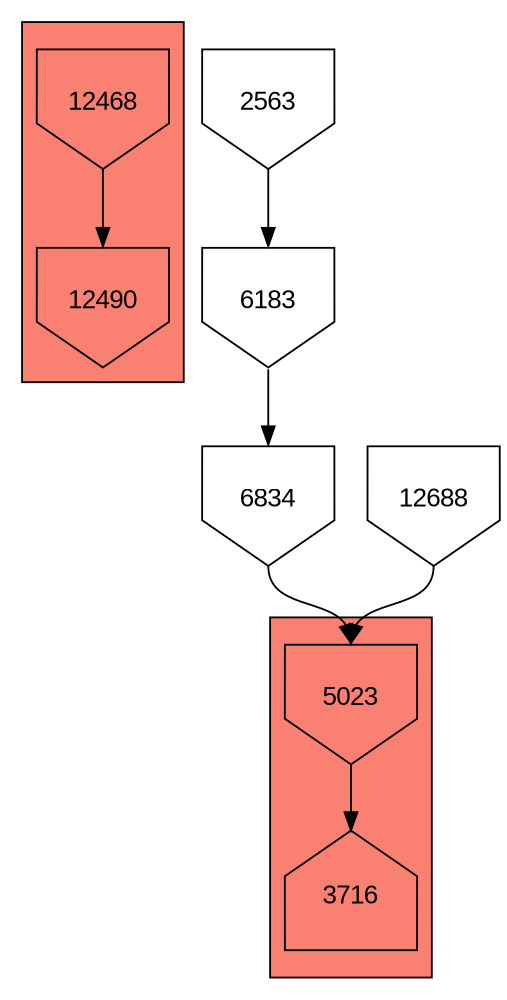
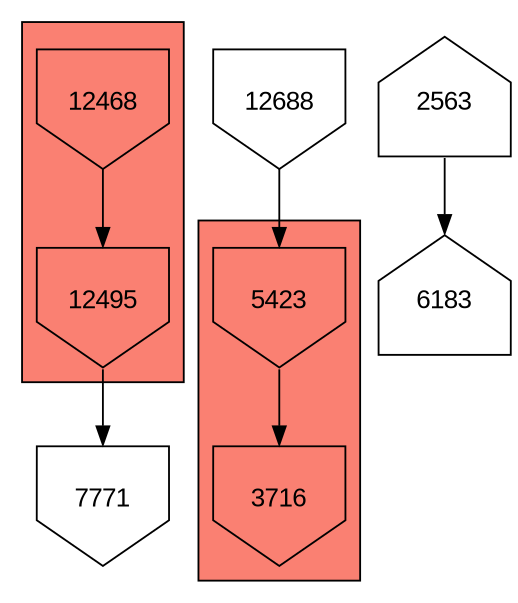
node "2563": shape invhouse -> house
node "12490": label "12490" -> "12495"
node "6183": shape invhouse -> house
node "7771": added
node "6834": removed
node "5023": label "5023" -> "5423"
node "3716": shape house -> invhouse
